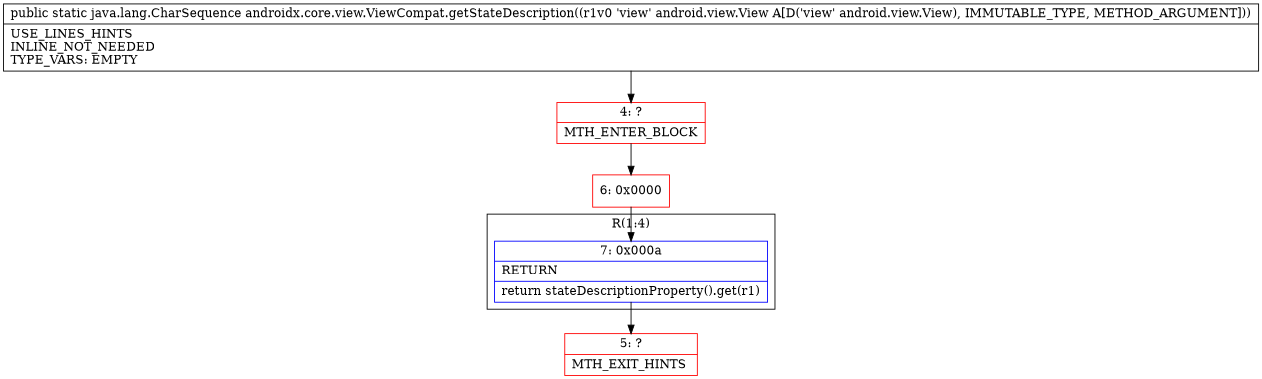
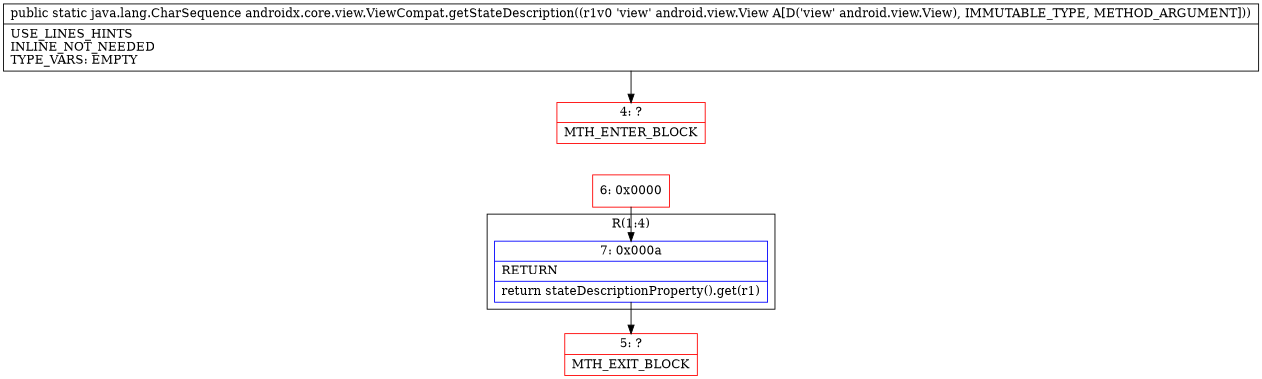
edge "4: ?" -> "6: 0x0000": removed
node "5: ?": text "MTH_EXIT_HINTS" -> "MTH_EXIT_BLOCK"
